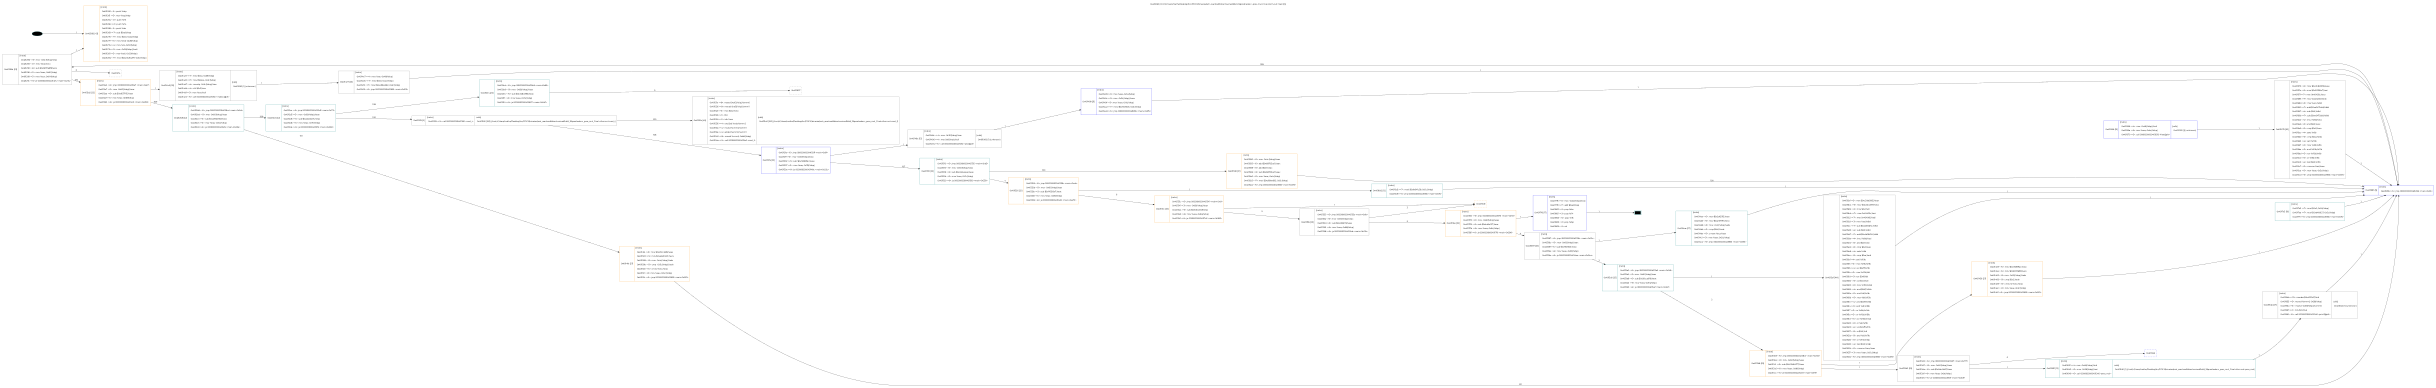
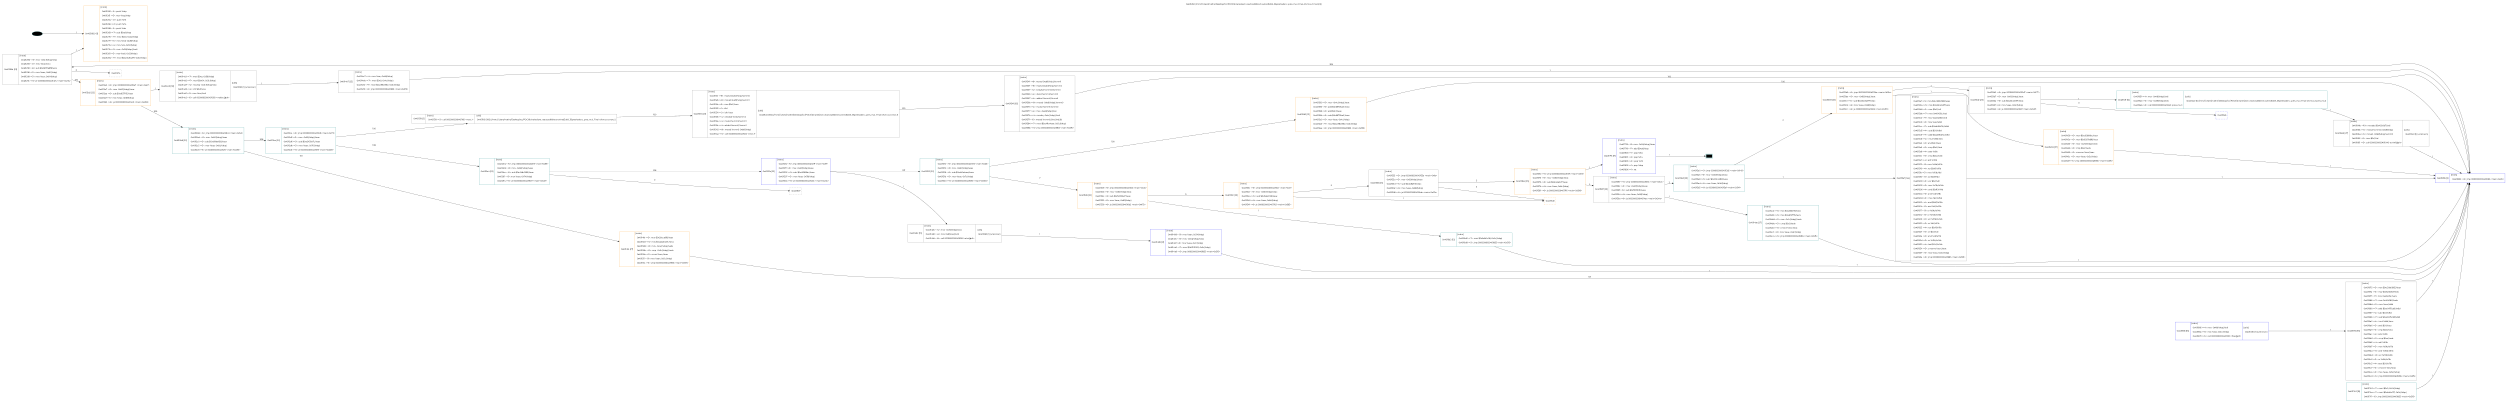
node "0x40154f [65]": added
edge "0x401519 [5]" -> "0x4012fa [22]": now "0x4012e4 [22]" -> "0x4012fa [22]"
